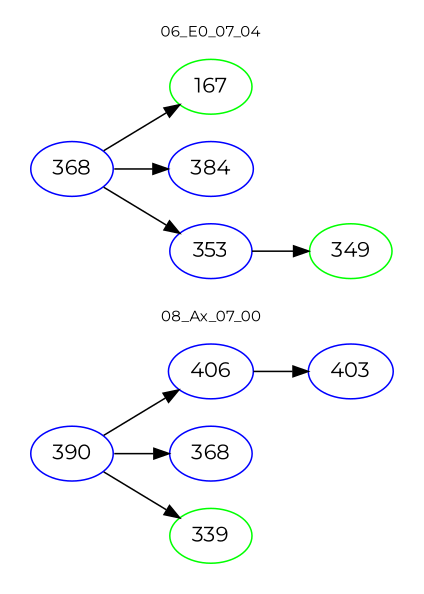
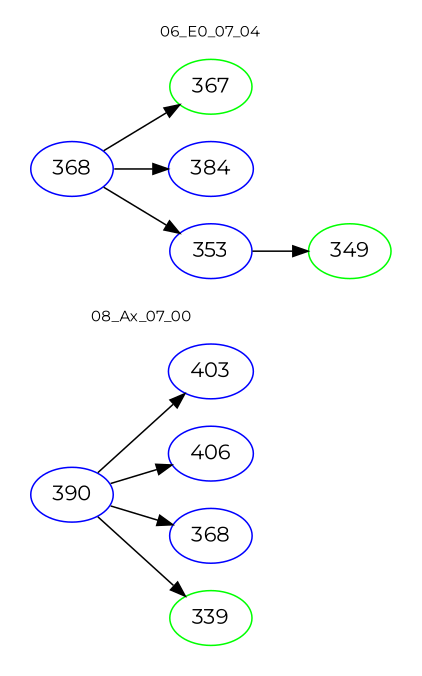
node "167": label "167" -> "367"
edge "406" -> "403": now "390" -> "403"
